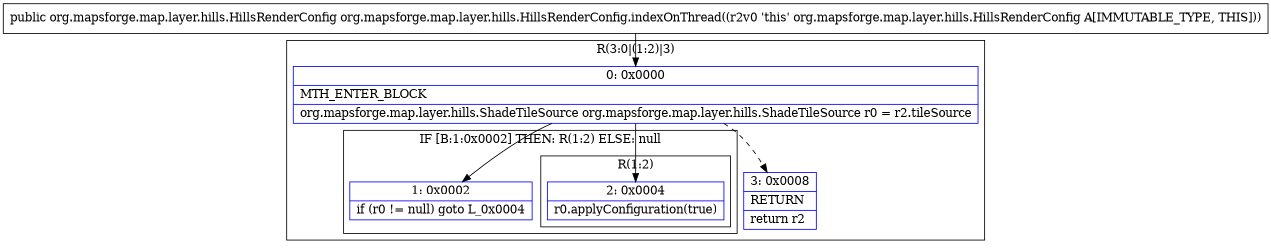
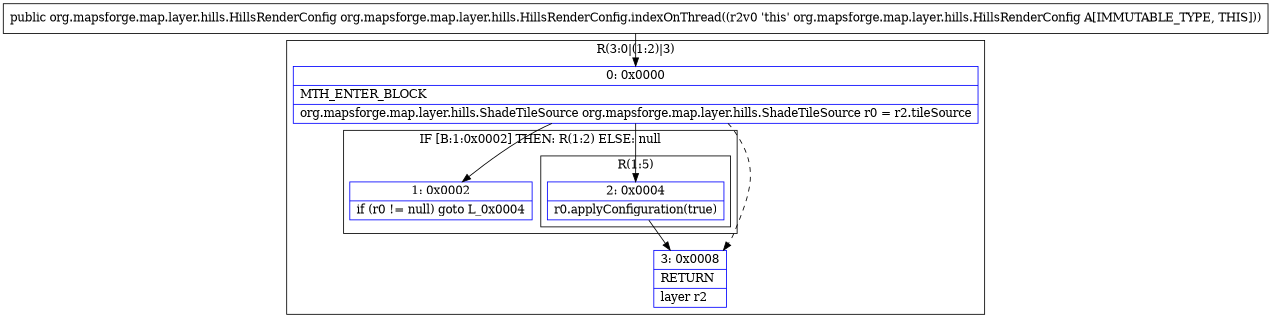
cluster "R(1:2)": label "R(1:2)" -> "R(1:5)"
node "3: 0x0008": text "return r2" -> "layer r2"
edge "2: 0x0004" -> "3: 0x0008": added
